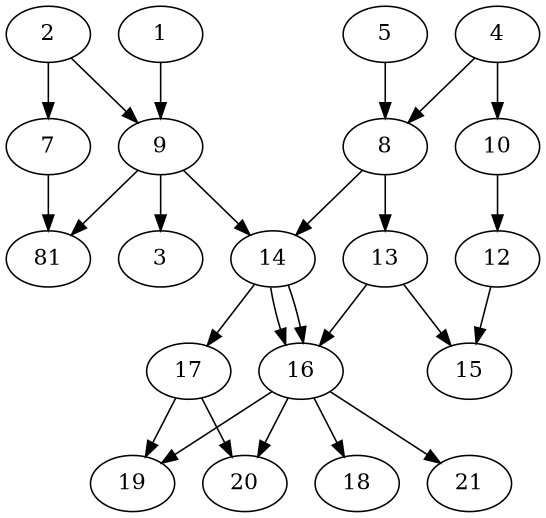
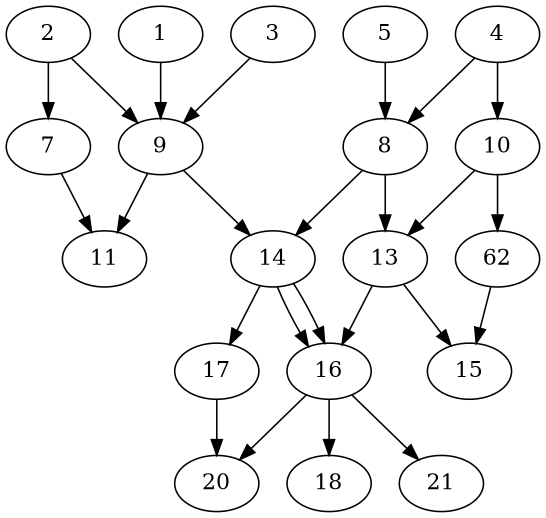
edge "9" -> "3": reversed
edge "10" -> "13": added
node "81": label "81" -> "11"
node "12": label "12" -> "62"
node "19": removed
